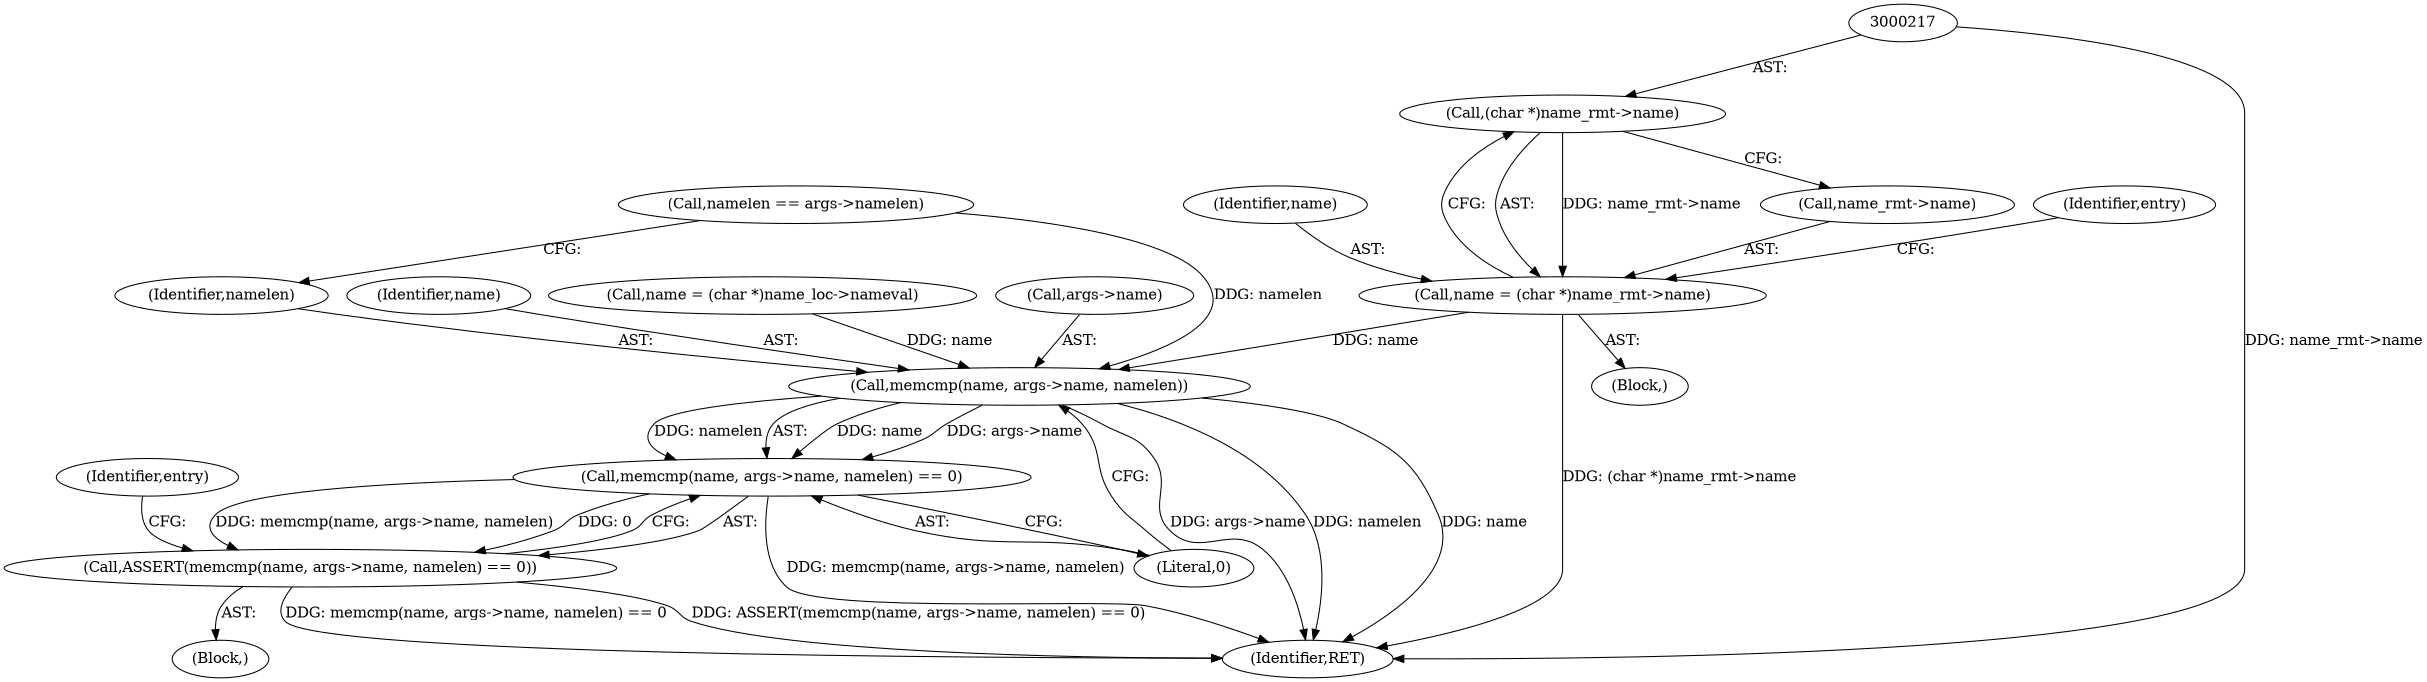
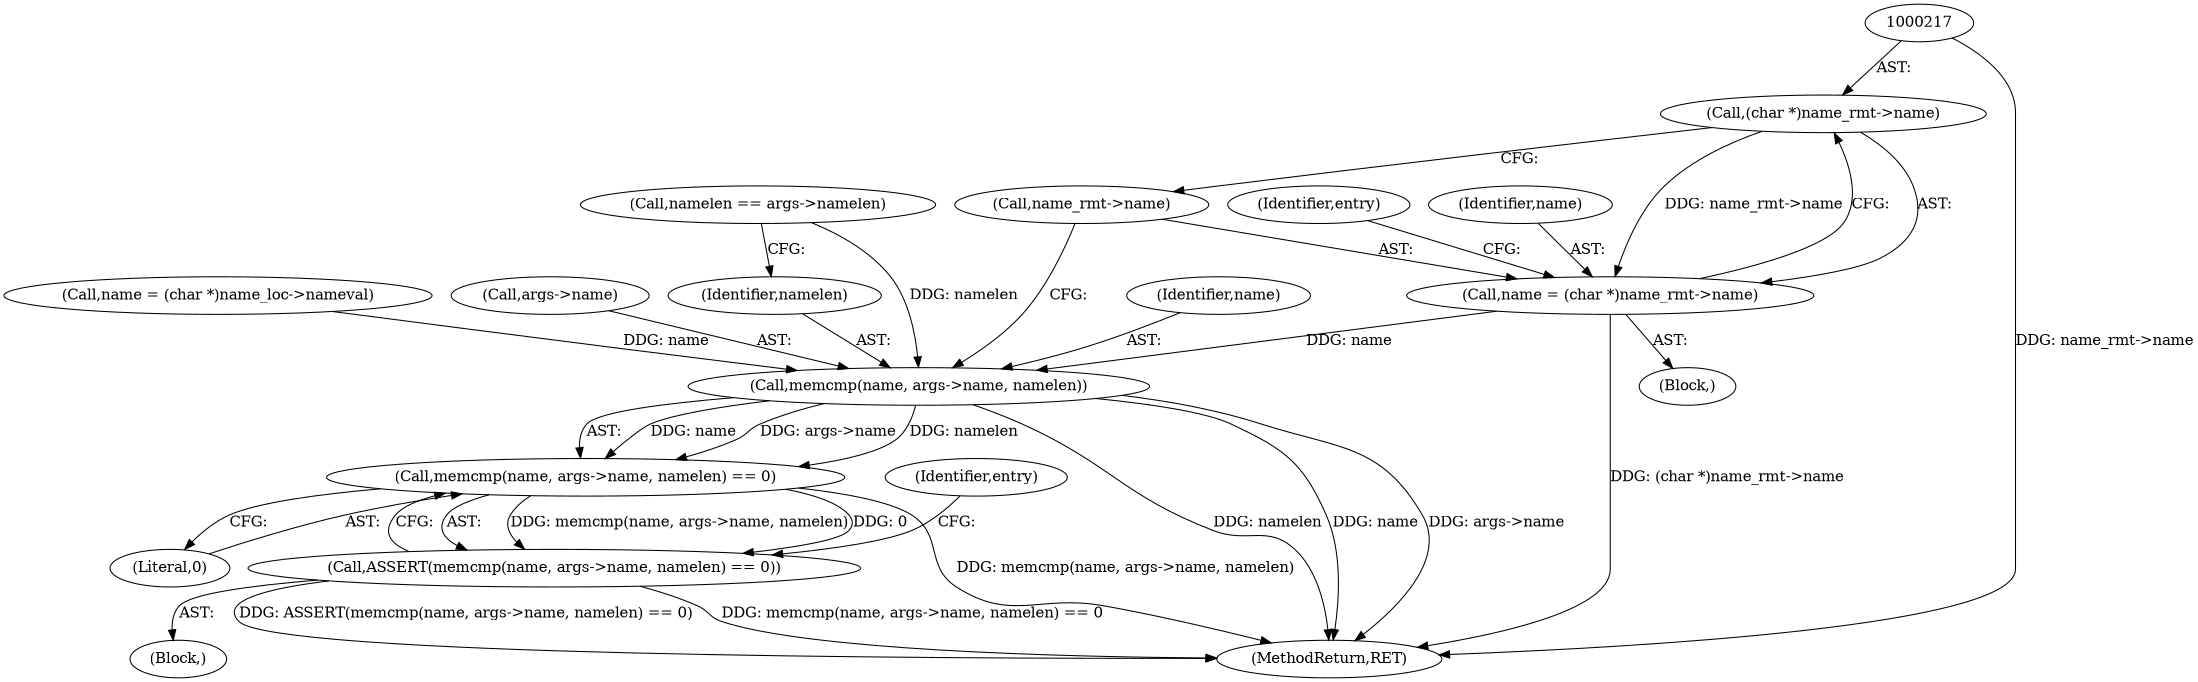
node "3000217": label "3000217" -> "1000217"
edge "(Literal,0)" -> "(Call,memcmp(name, args->name, namelen))": now "(Call,name_rmt->name)" -> "(Call,memcmp(name, args->name, namelen))"
node "(Identifier,RET)": label "(Identifier,RET)" -> "(MethodReturn,RET)"
